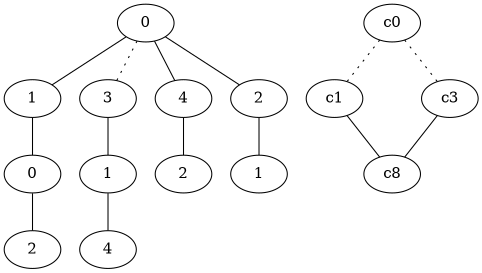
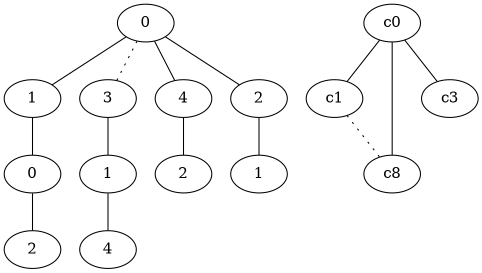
edge "c0" -- "c1": style dotted -> solid
edge "c0" -- "c3": style dotted -> solid
edge "c1" -- "c8": style solid -> dotted
edge "c3" -- "c8": now "c0" -- "c8"
